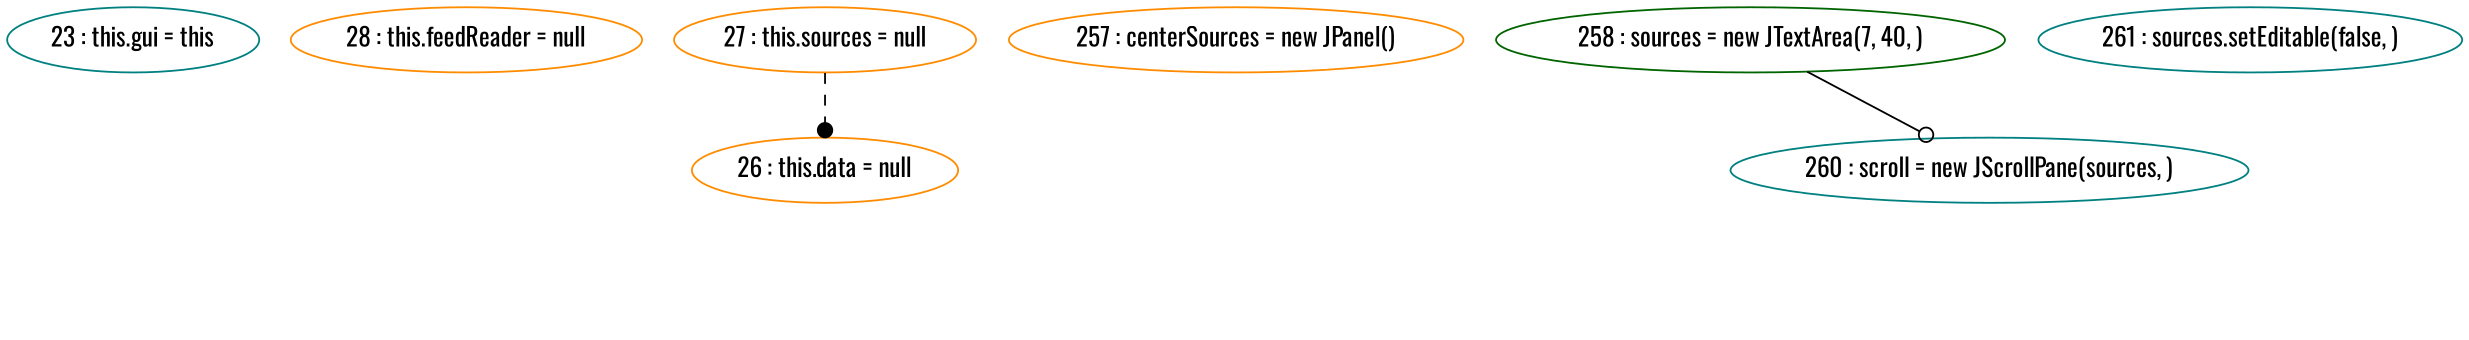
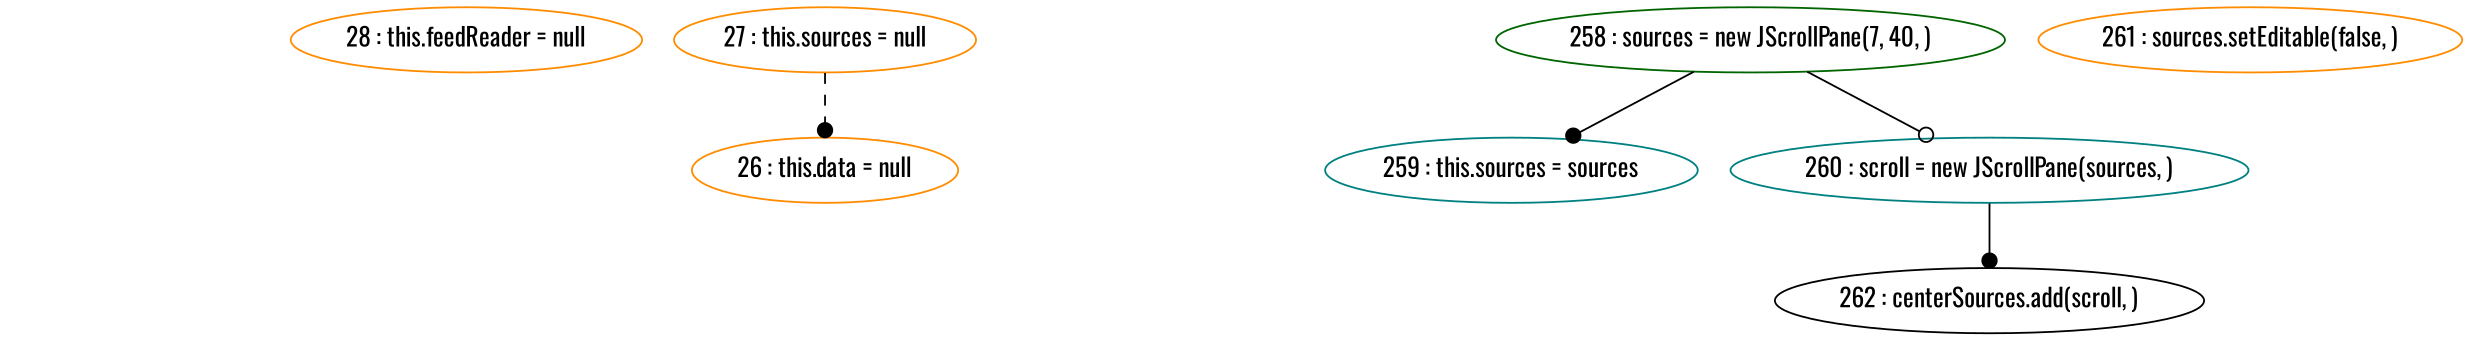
node "23 : this.gui = this": removed
node "257 : centerSources = new JPanel()": removed
node "258 : sources = new JTextArea(7, 40, )": label "258 : sources = new JTextArea(7, 40, )" -> "258 : sources = new JScrollPane(7, 40, )"
node "261 : sources.setEditable(false, )": color teal -> darkorange
node "259 : this.sources = sources": added
node "262 : centerSources.add(scroll, )": added
